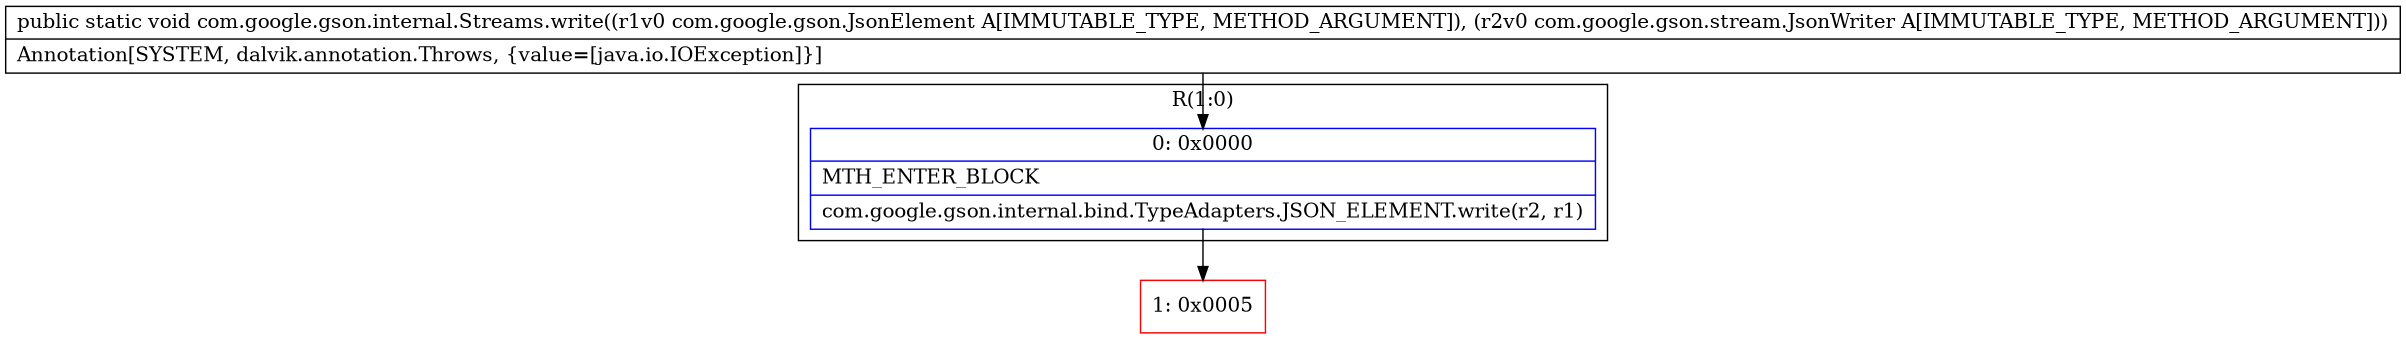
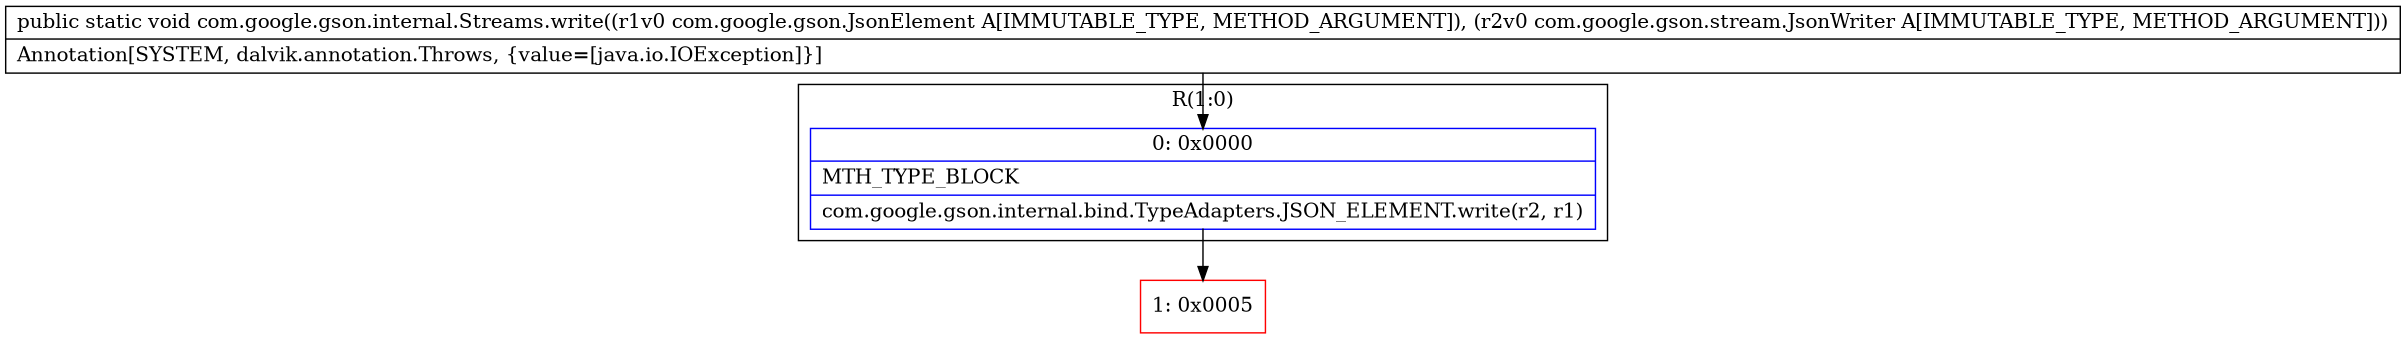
node "0: 0x0000": text "MTH_ENTER_BLOCK" -> "MTH_TYPE_BLOCK"
